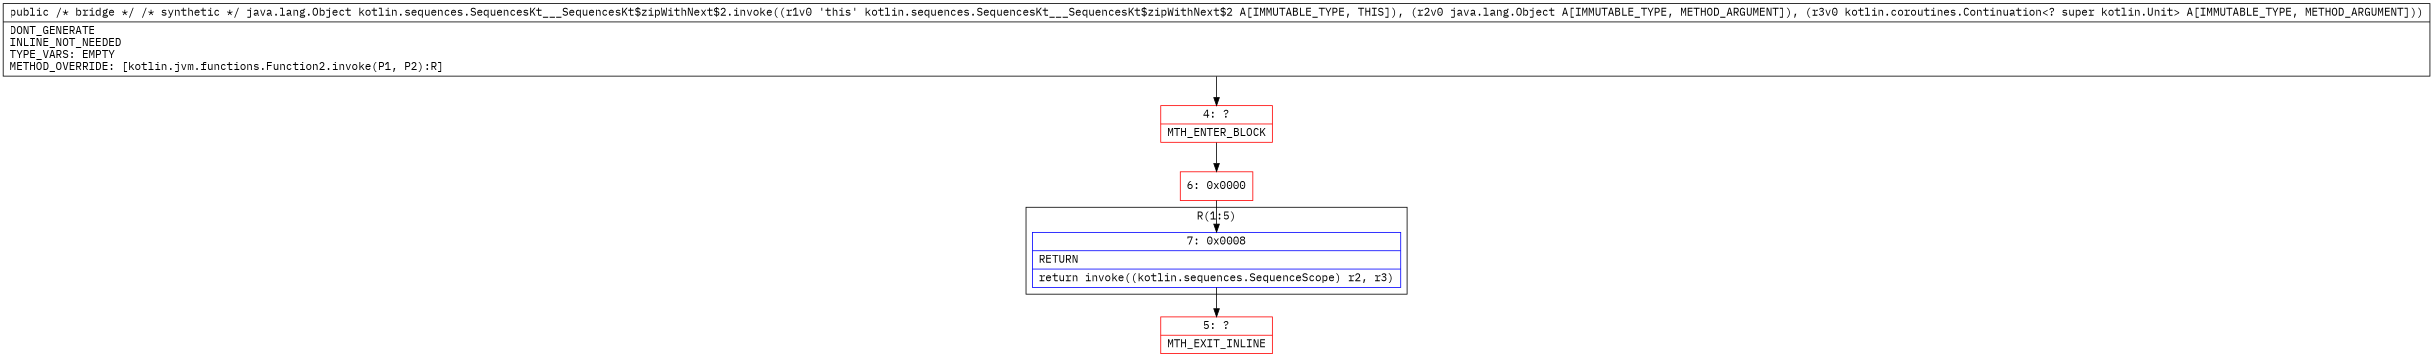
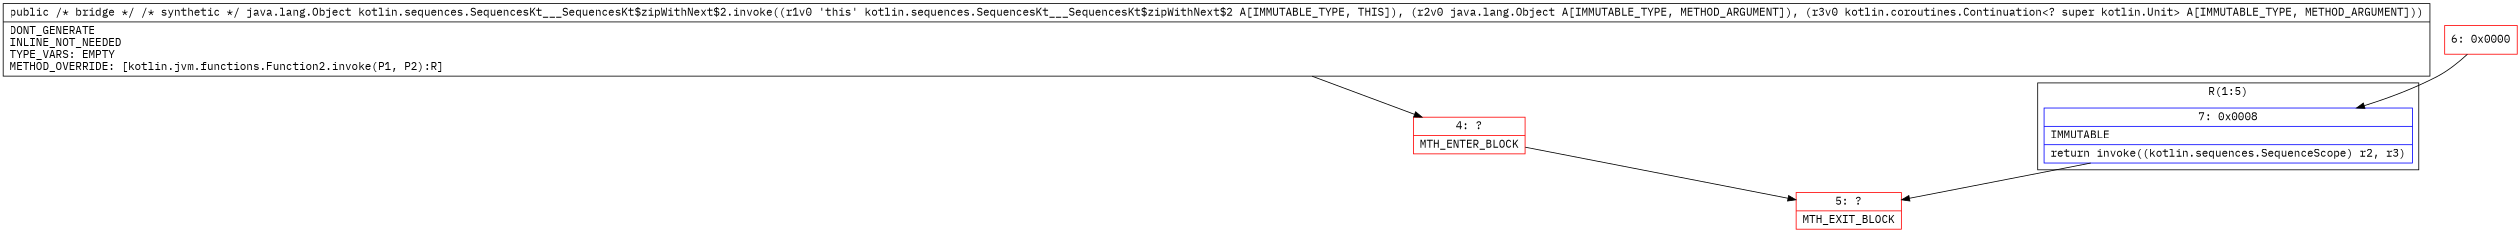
edge "4: ?" -> "6: 0x0000": now "4: ?" -> "5: ?"
node "7: 0x0008": text "RETURN" -> "IMMUTABLE"
node "5: ?": text "MTH_EXIT_INLINE" -> "MTH_EXIT_BLOCK"
